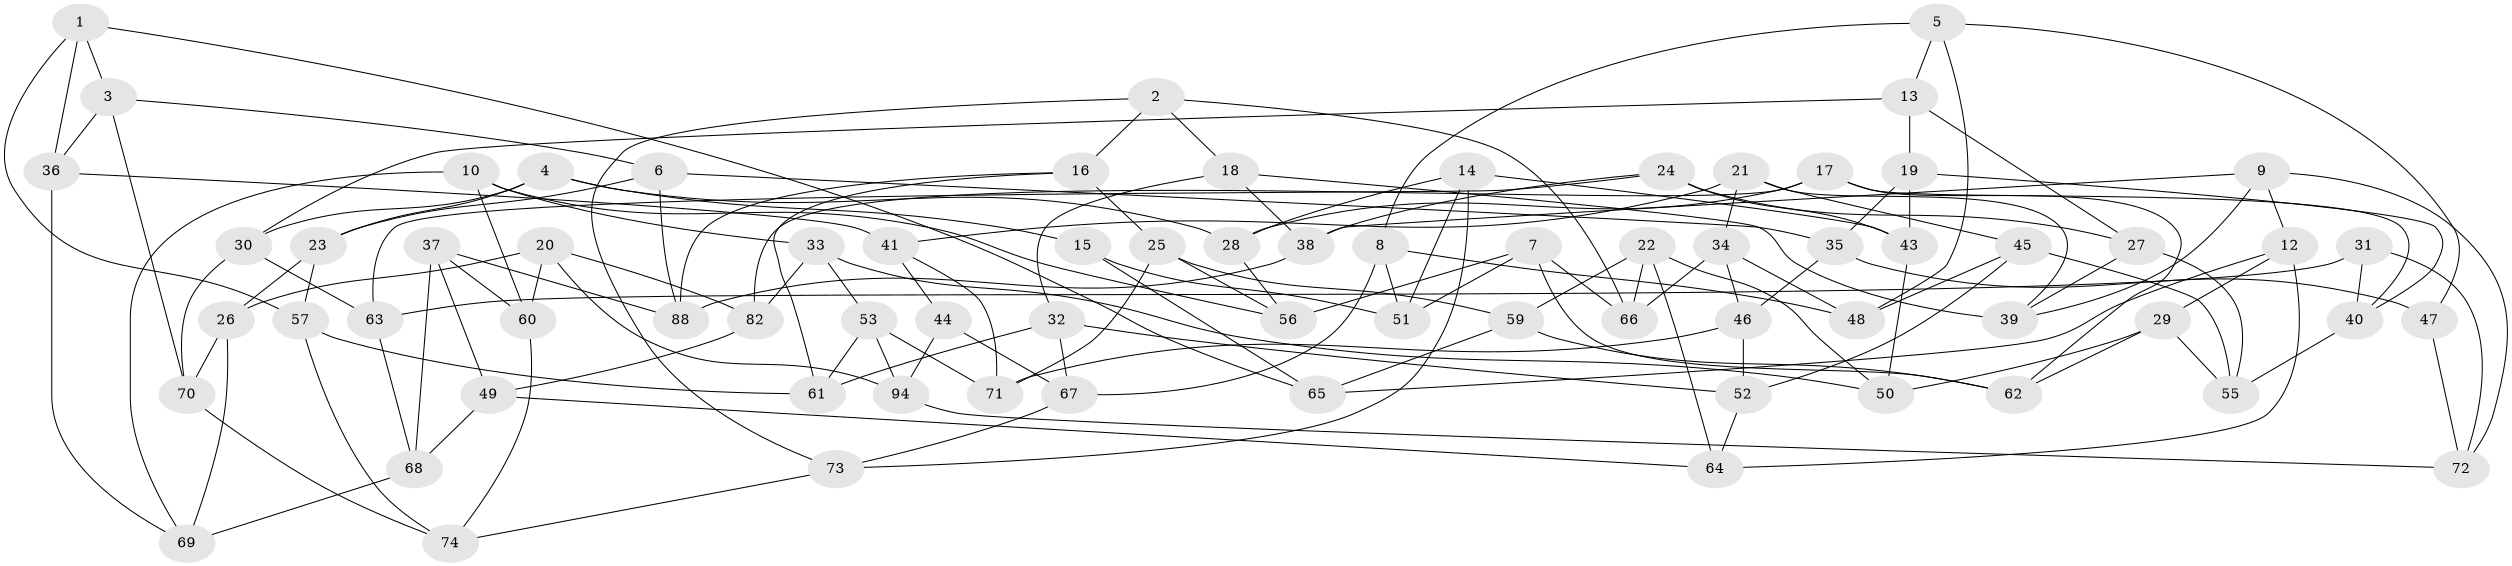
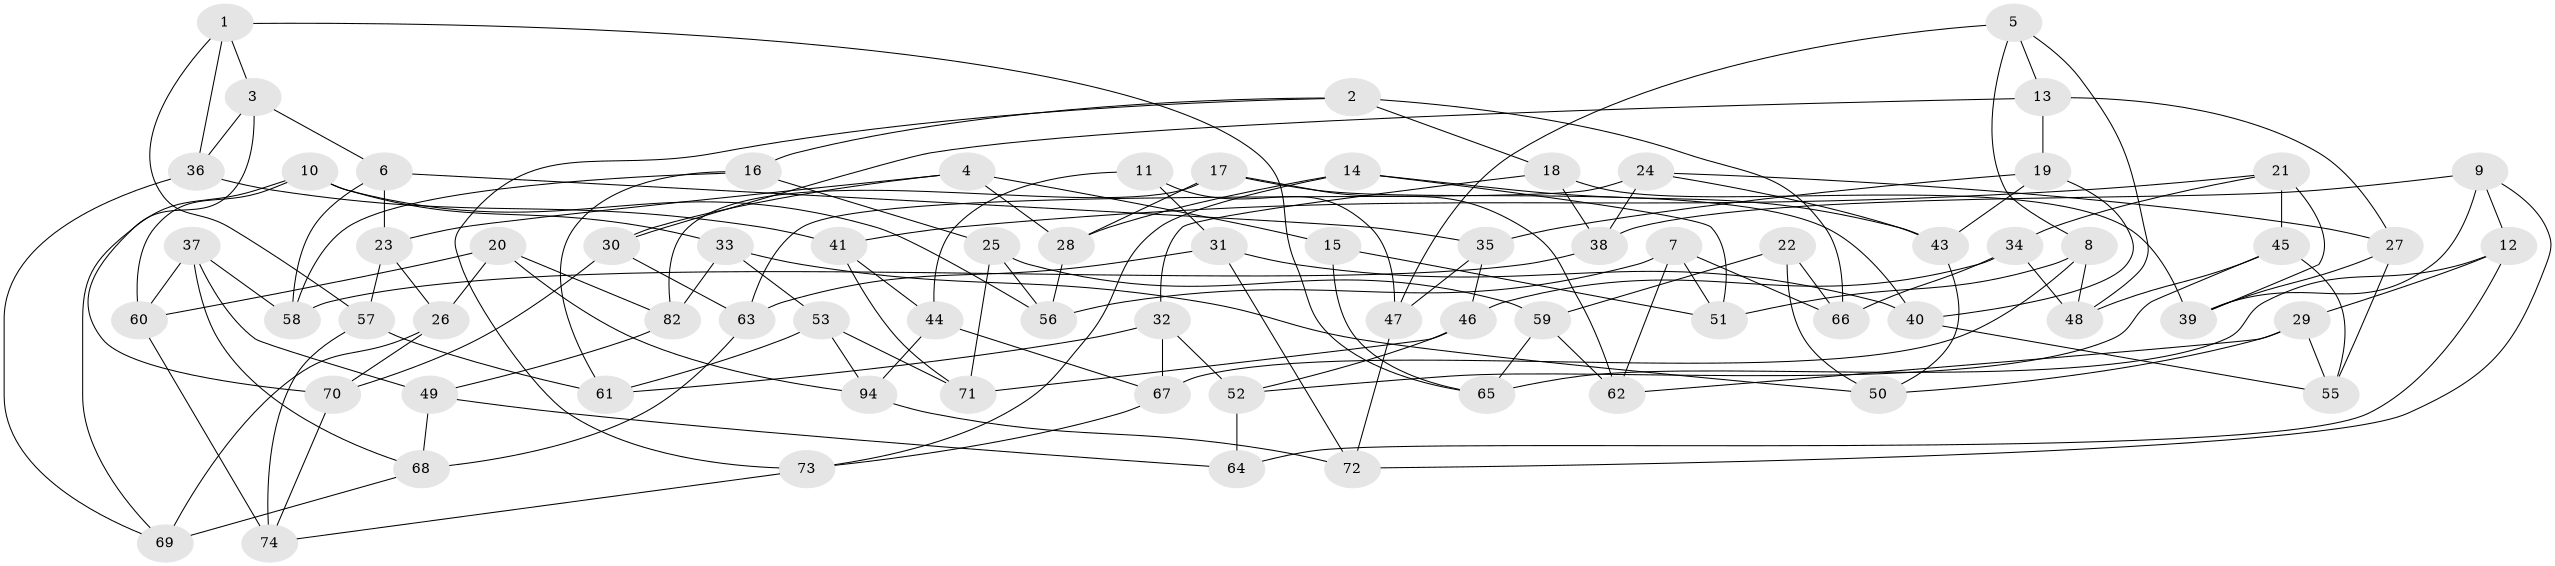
node "11": added
node "88": label "88" -> "58"
edge "22" -- "64": removed
